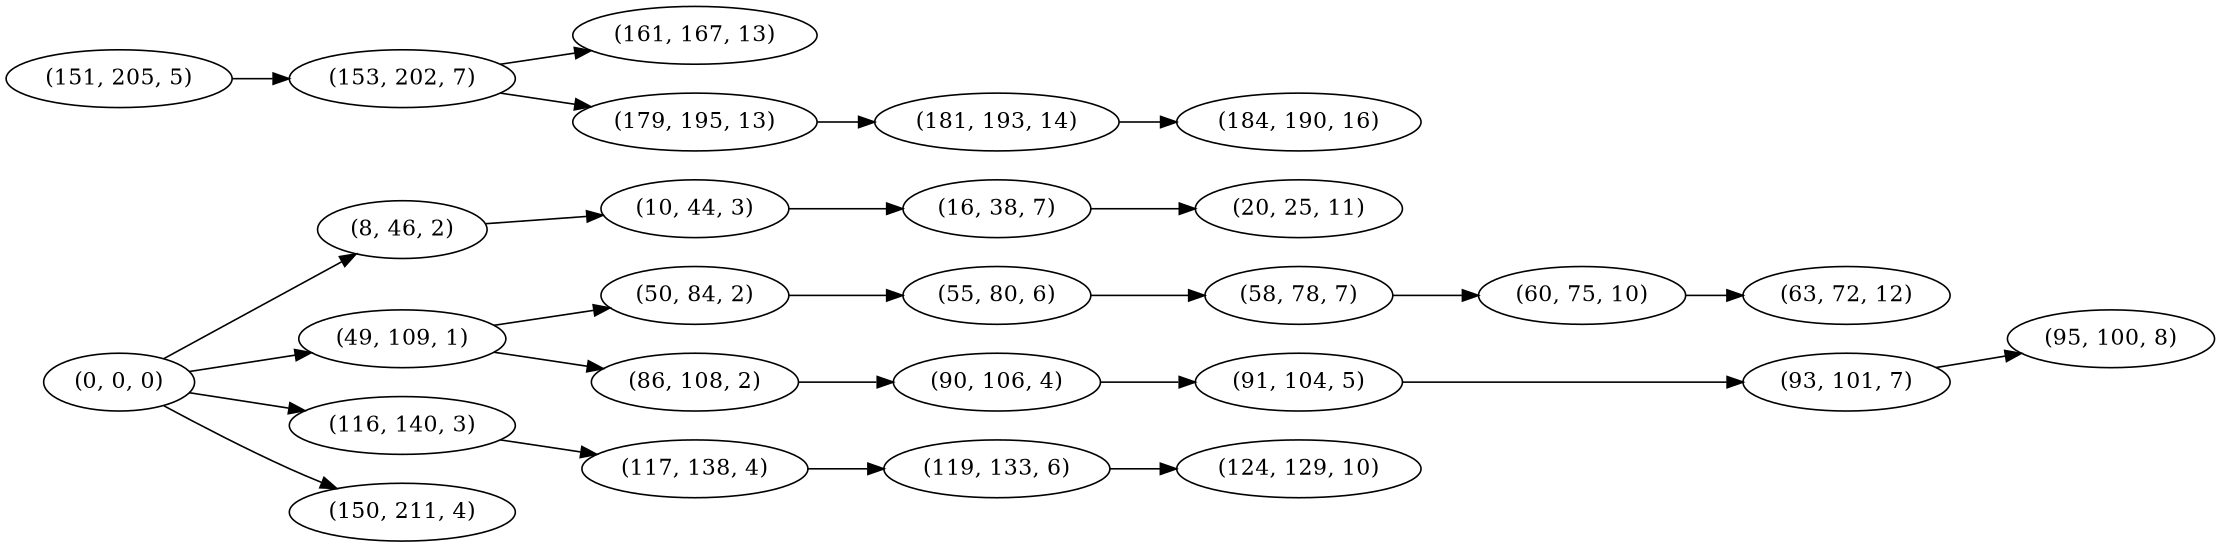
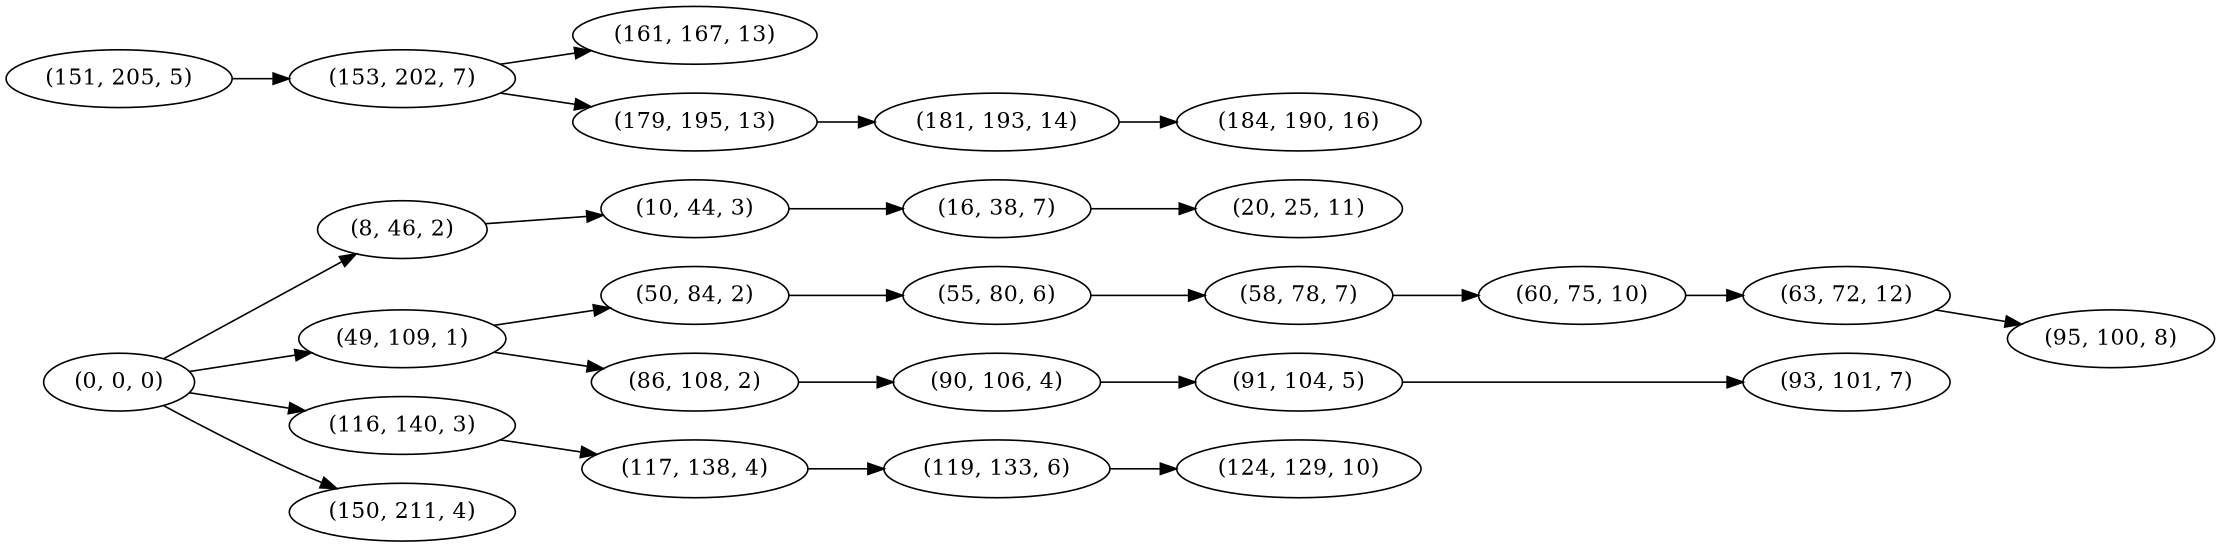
edge "(93, 101, 7)" -> "(95, 100, 8)": now "(63, 72, 12)" -> "(95, 100, 8)"
